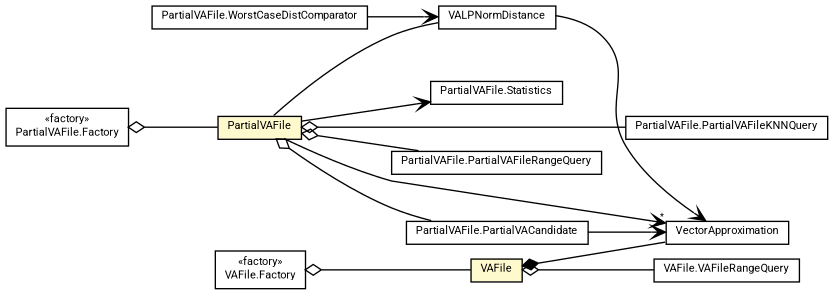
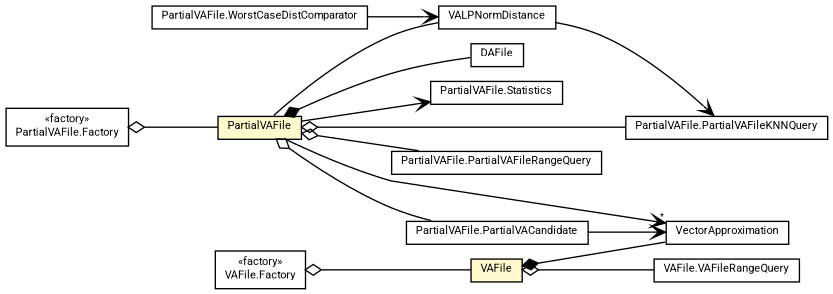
node "DAFile": added
edge "VALPNormDistance" -> "VectorApproximation": now "VALPNormDistance" -> "PartialVAFile.PartialVAFileKNNQuery"
